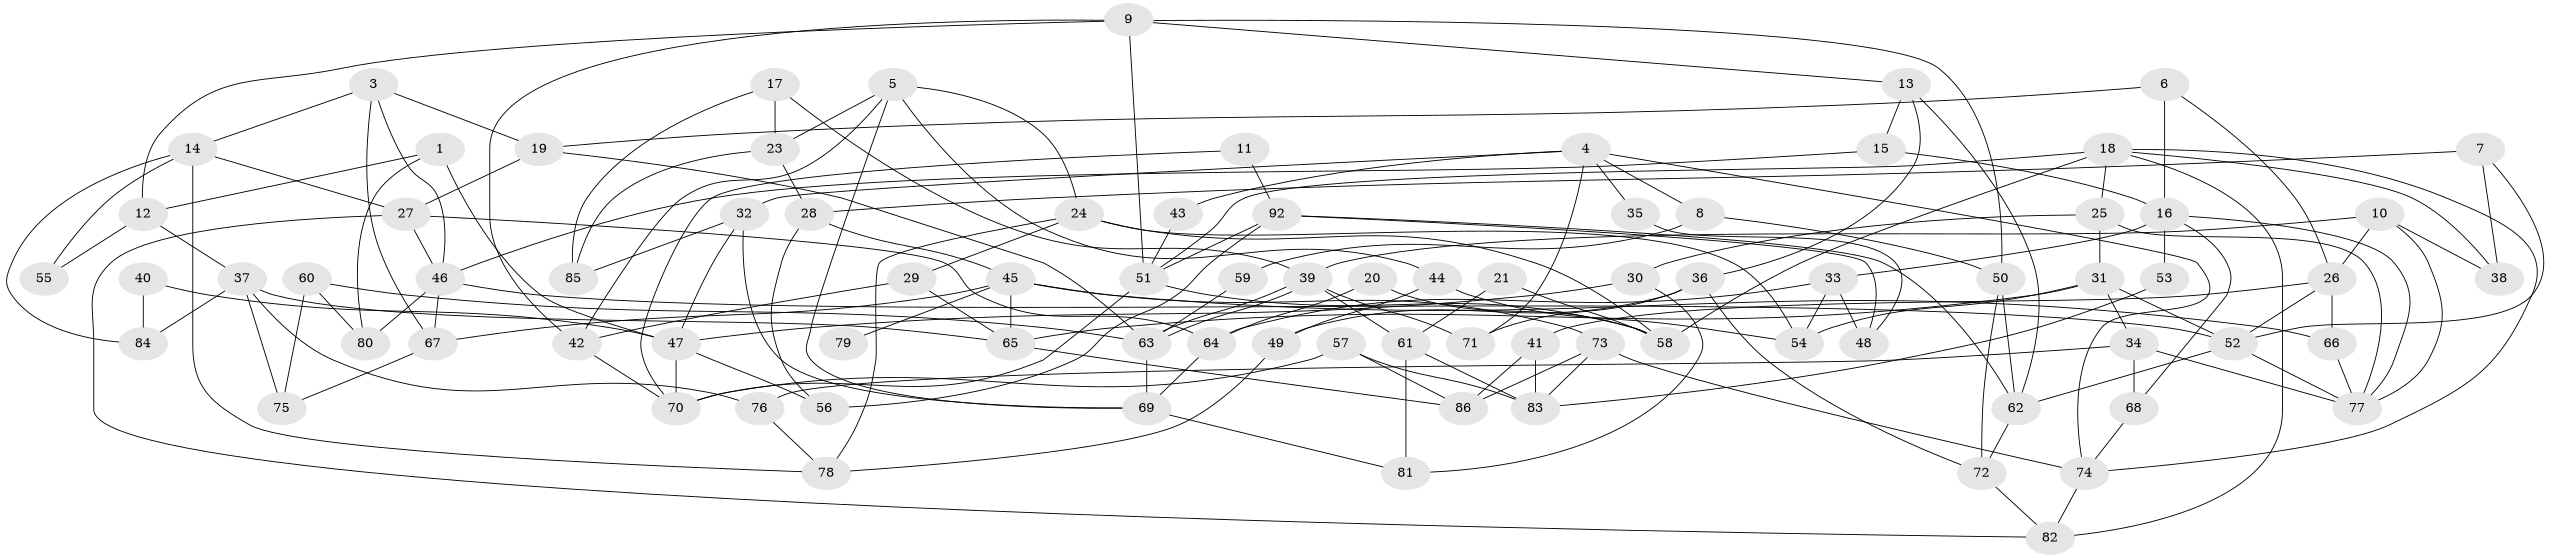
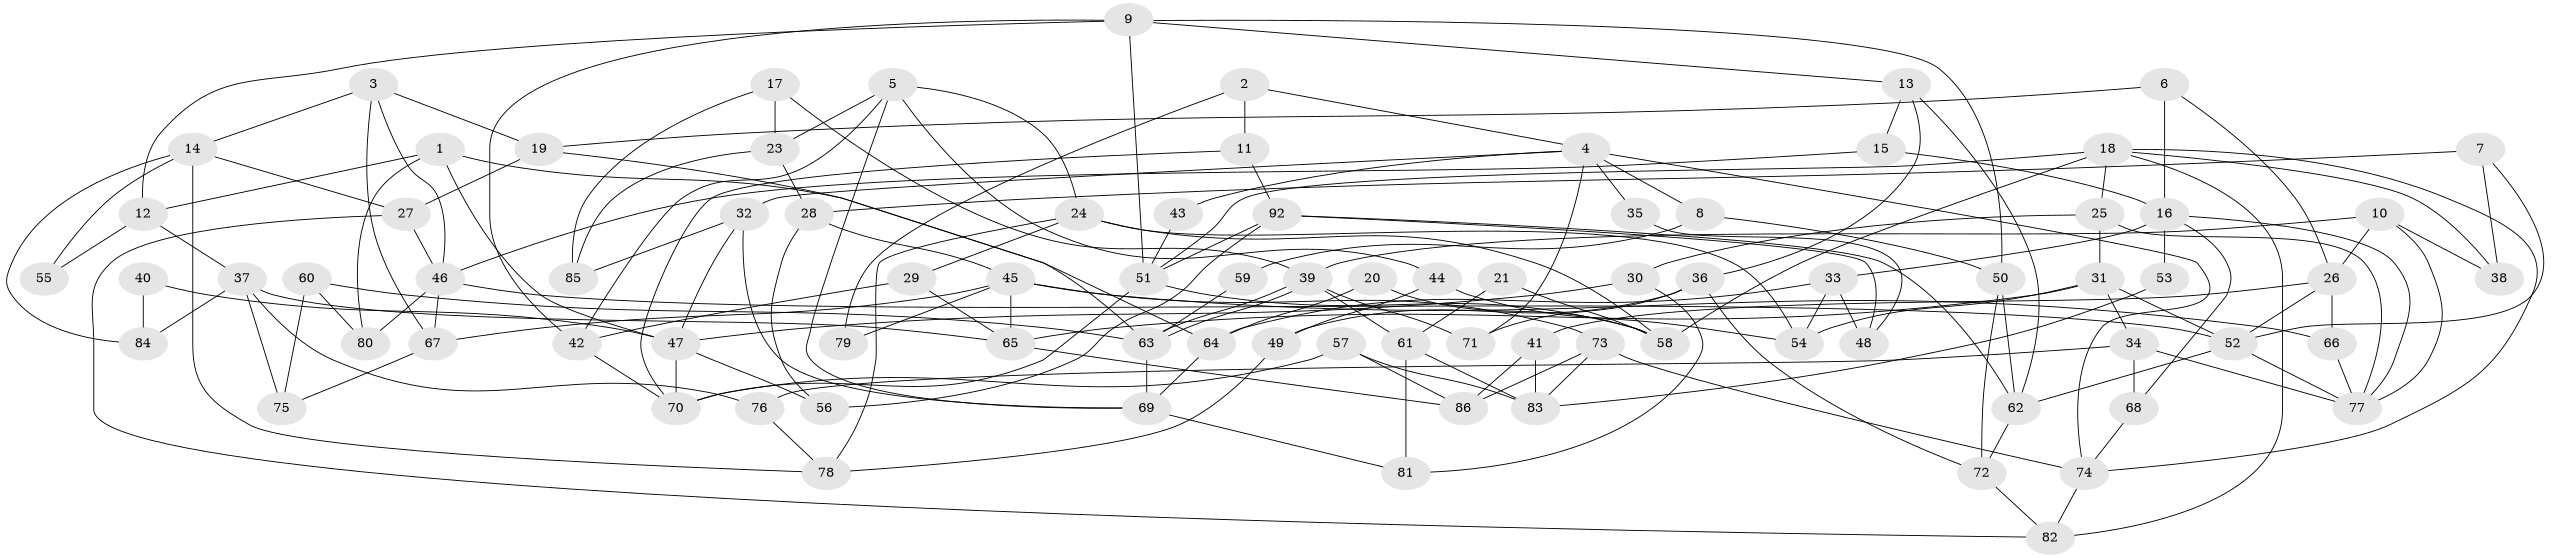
node "2": added
edge "27" -- "64": now "1" -- "64"
